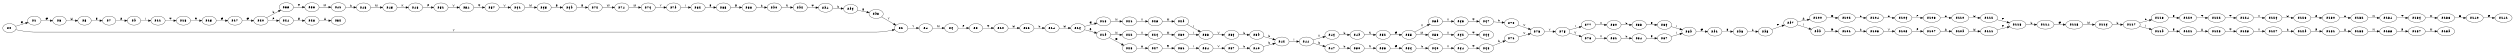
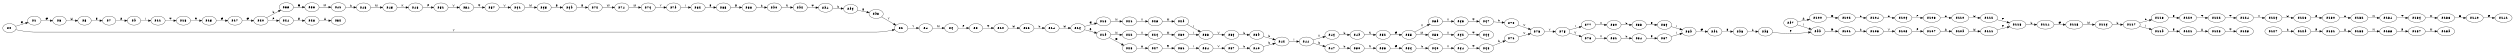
edge "S35" -> "S38": label "T" -> "E"
edge "S95" -> "S97": now "S95" -> "S99"
edge "S125" -> "S127": removed, label "V"
